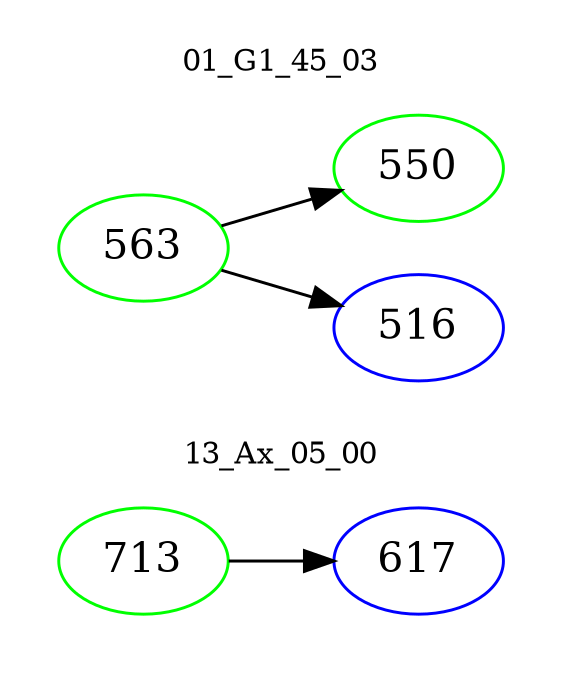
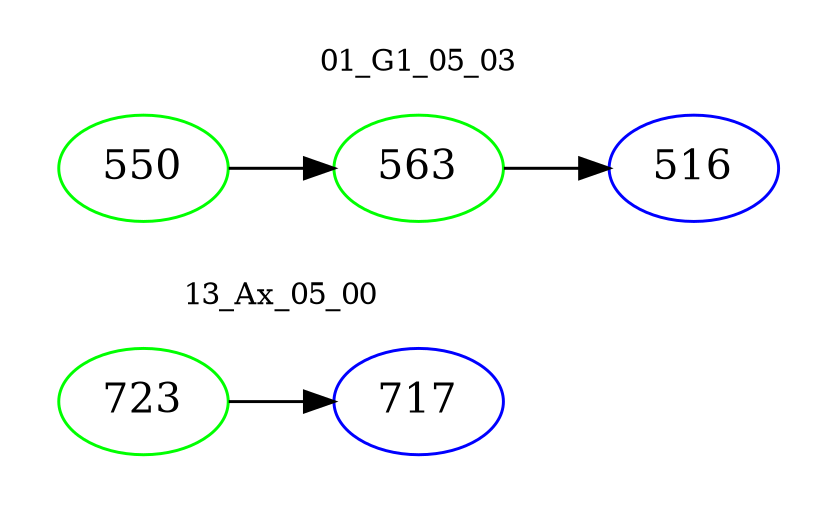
cluster "01_G1_45_03": label "01_G1_45_03" -> "01_G1_05_03"
edge "563" -> "550": reversed
node "713": label "713" -> "723"
node "617": label "617" -> "717"
